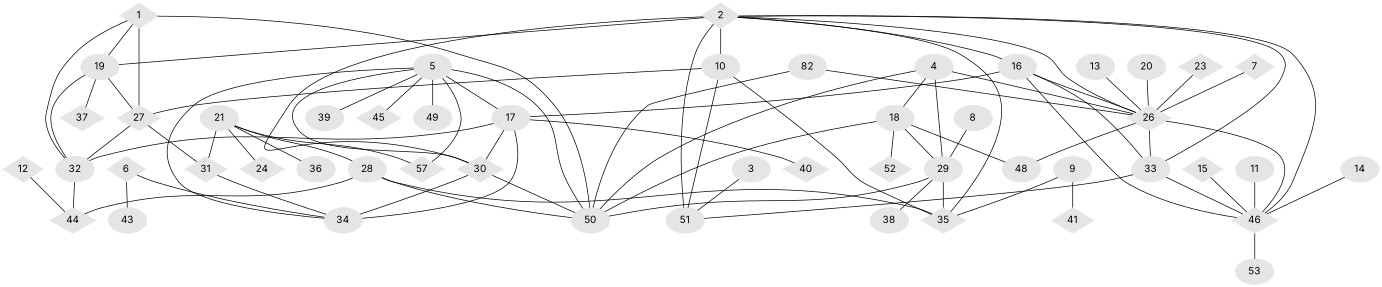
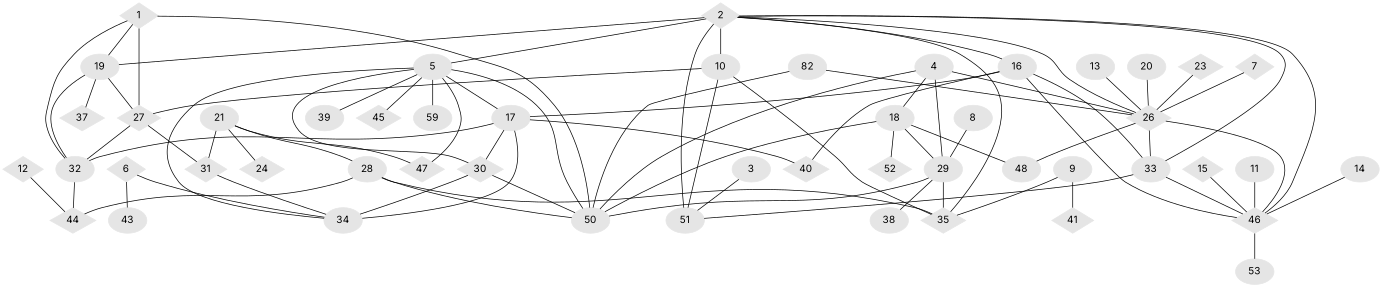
edge "2" -- "30": now "2" -- "5"
edge "16" -- "26": now "16" -- "40"
node "49": label "49" -> "59"
node "36": removed
node "57": label "57" -> "47"
